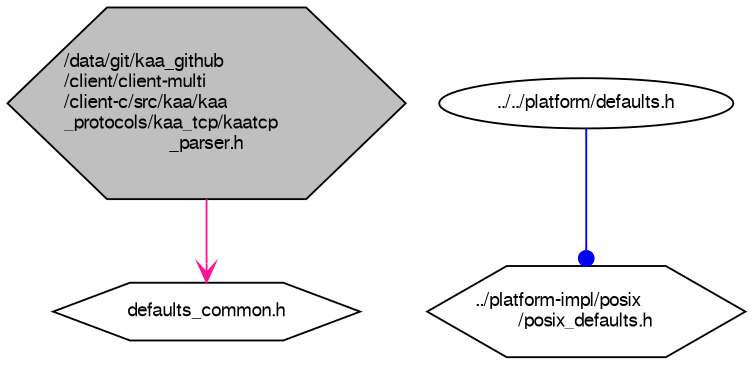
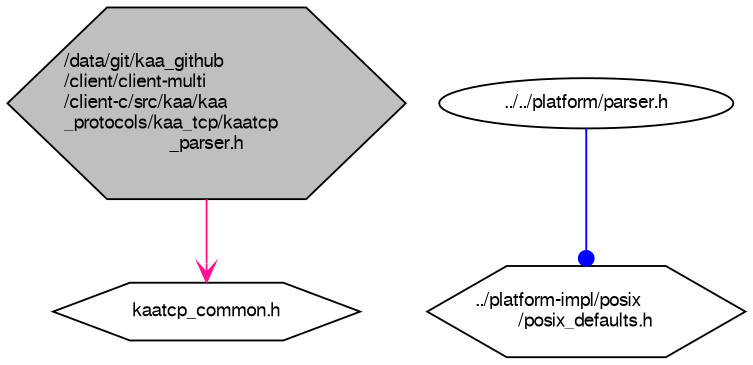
node "../../platform/defaults.h": label "../../platform/defaults.h" -> "../../platform/parser.h"
node "defaults_common.h": label "defaults_common.h" -> "kaatcp_common.h"
